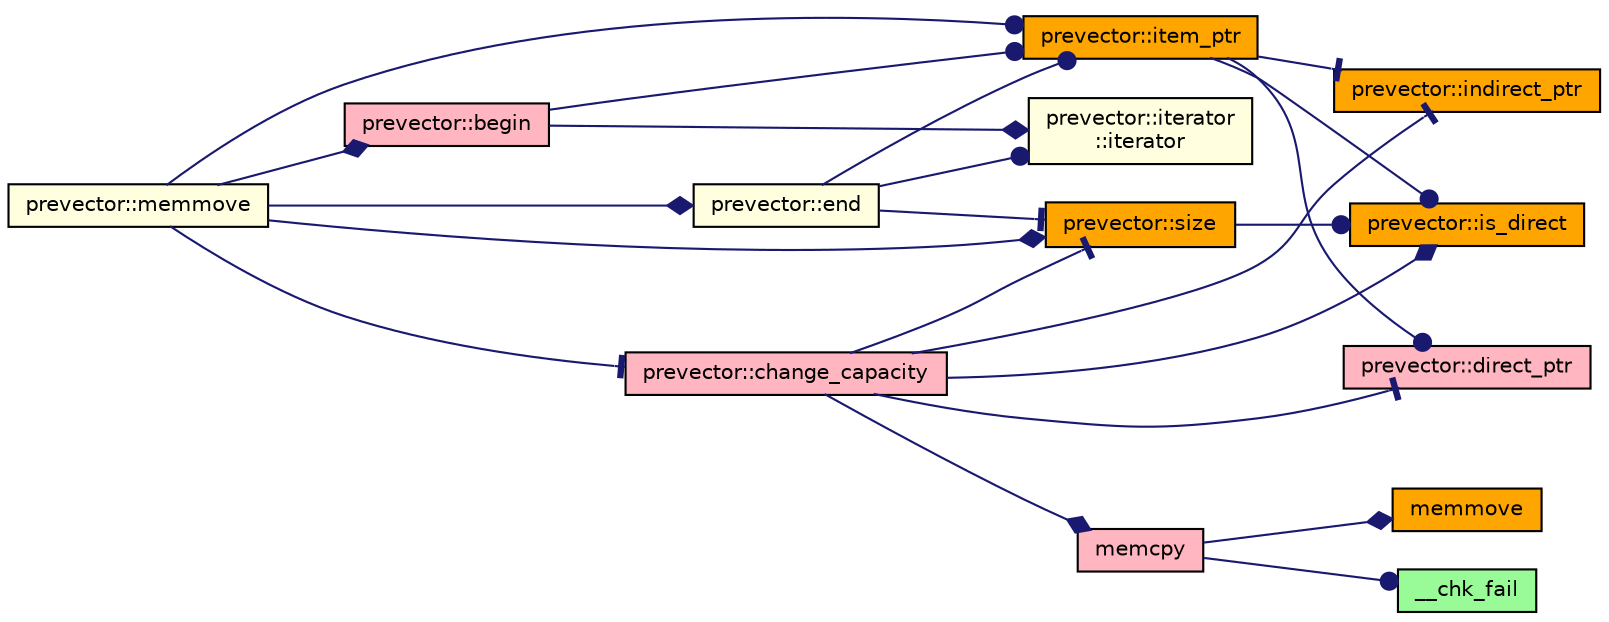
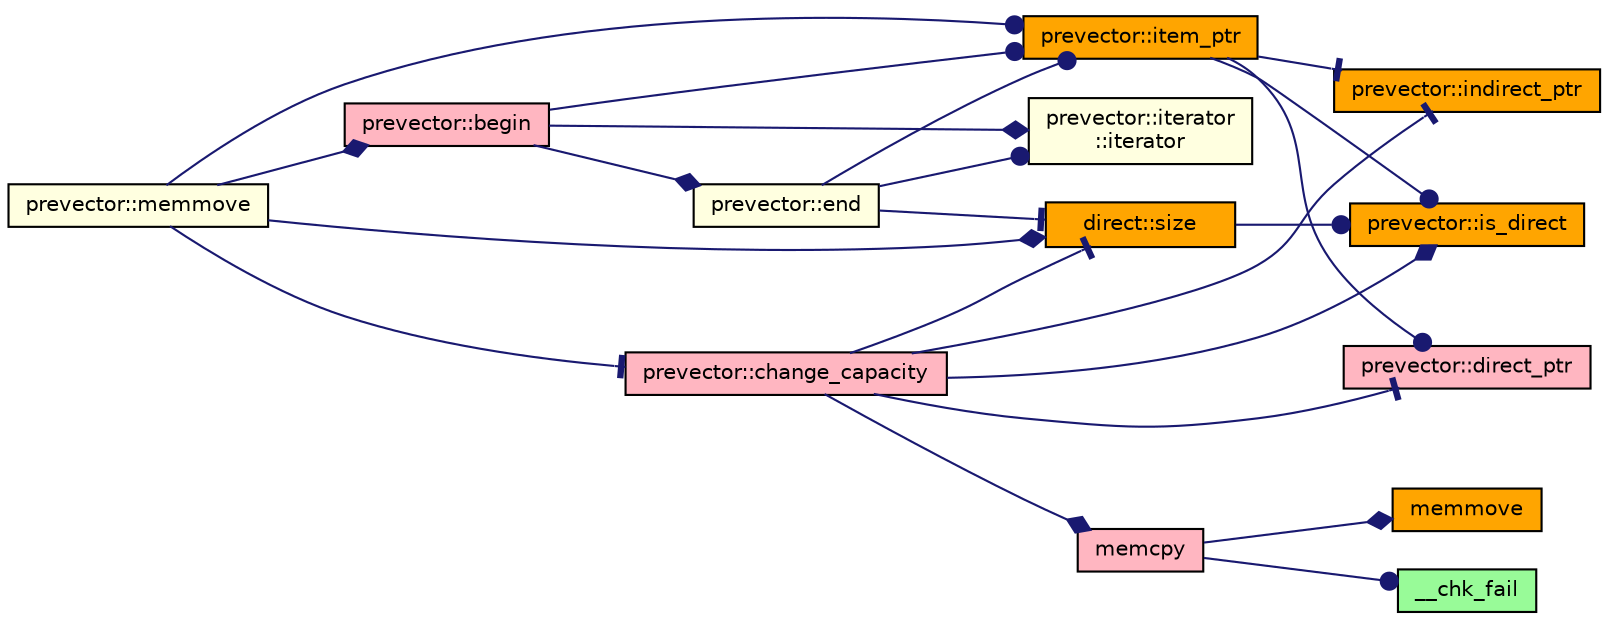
edge "prevector::memmove" -> "prevector::end": now "prevector::begin" -> "prevector::end"
node "prevector::size": label "prevector::size" -> "direct::size"
